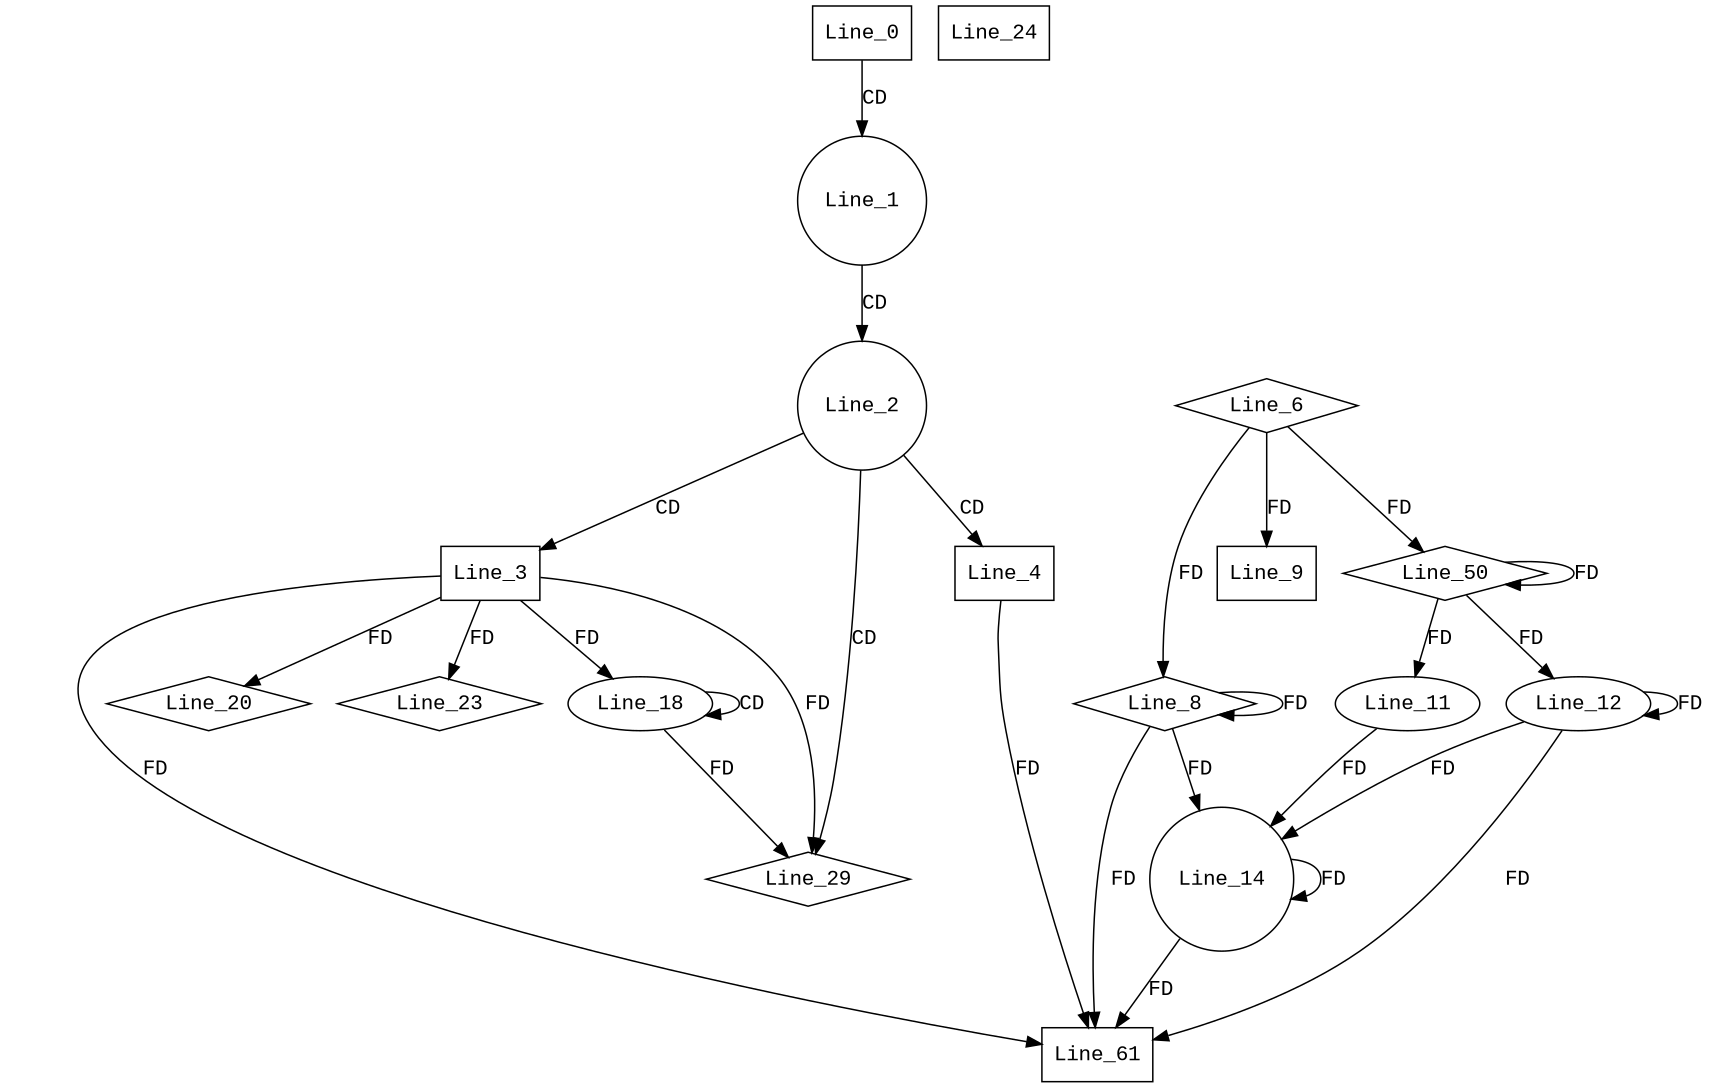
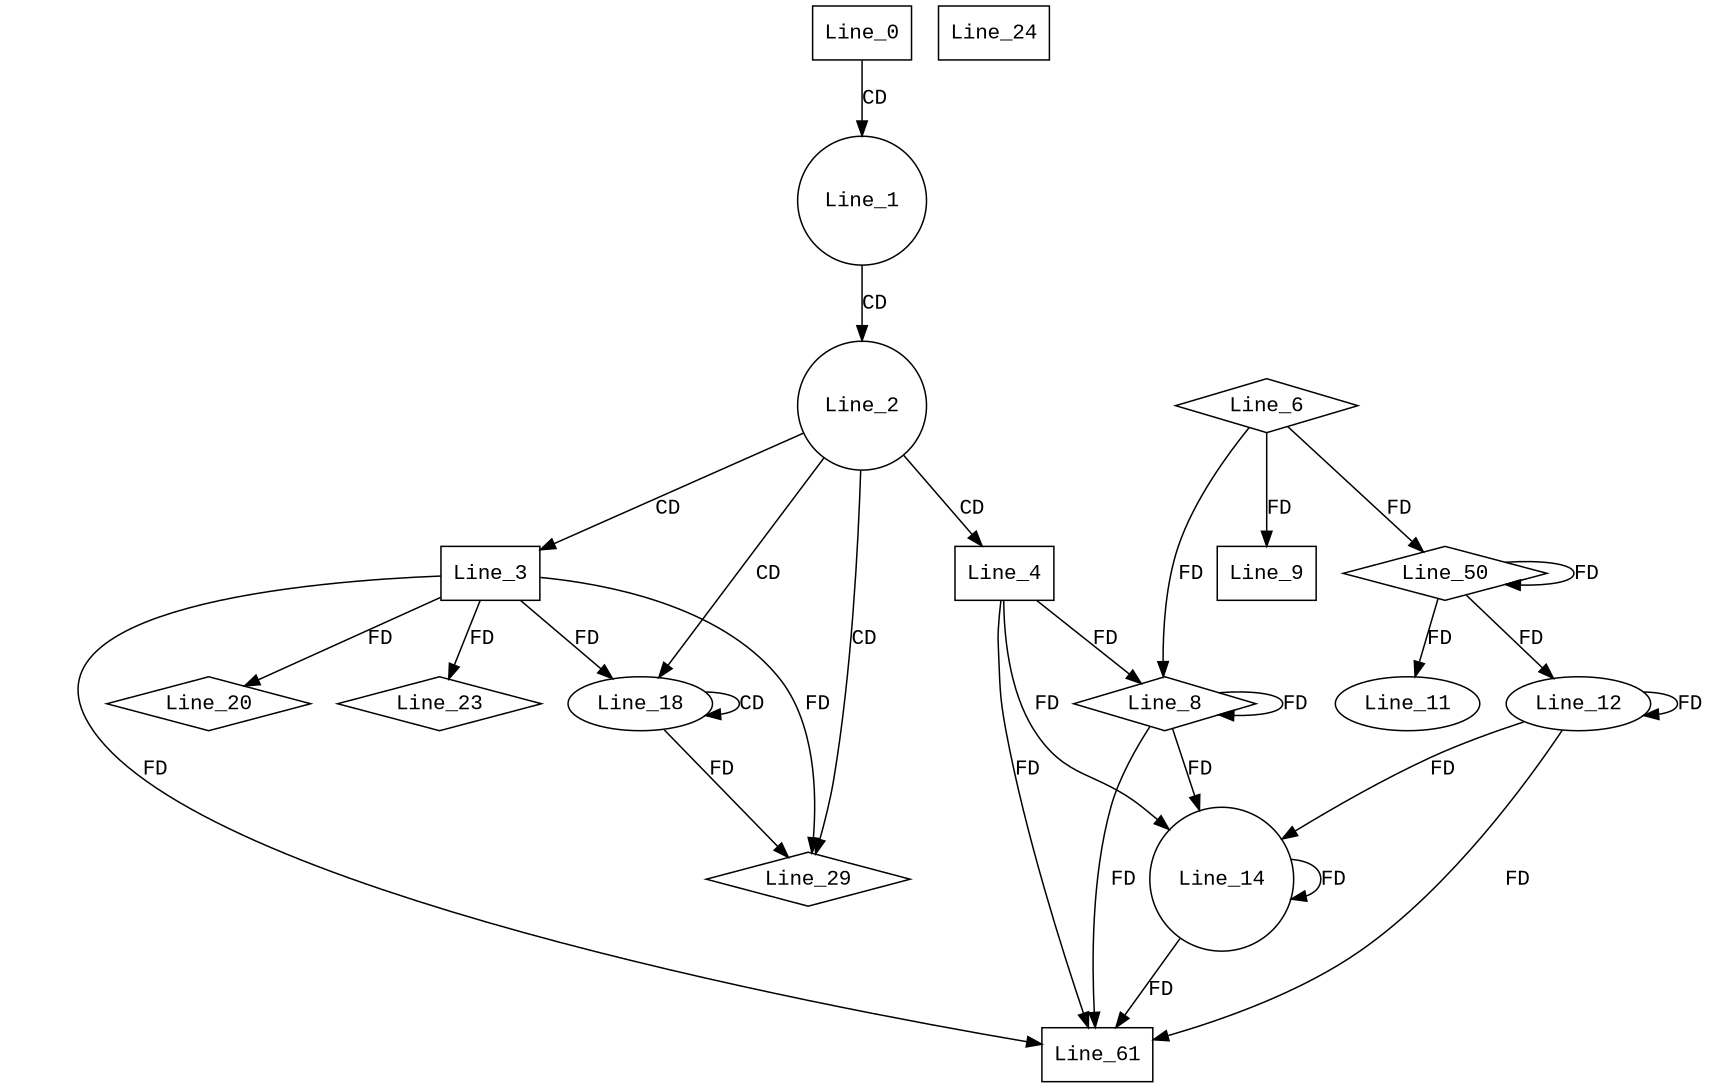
edge "Line_2" -> "Line_18": added, label "CD"
edge "Line_4" -> "Line_8": added, label "FD"
edge "Line_11" -> "Line_14": now "Line_4" -> "Line_14"
